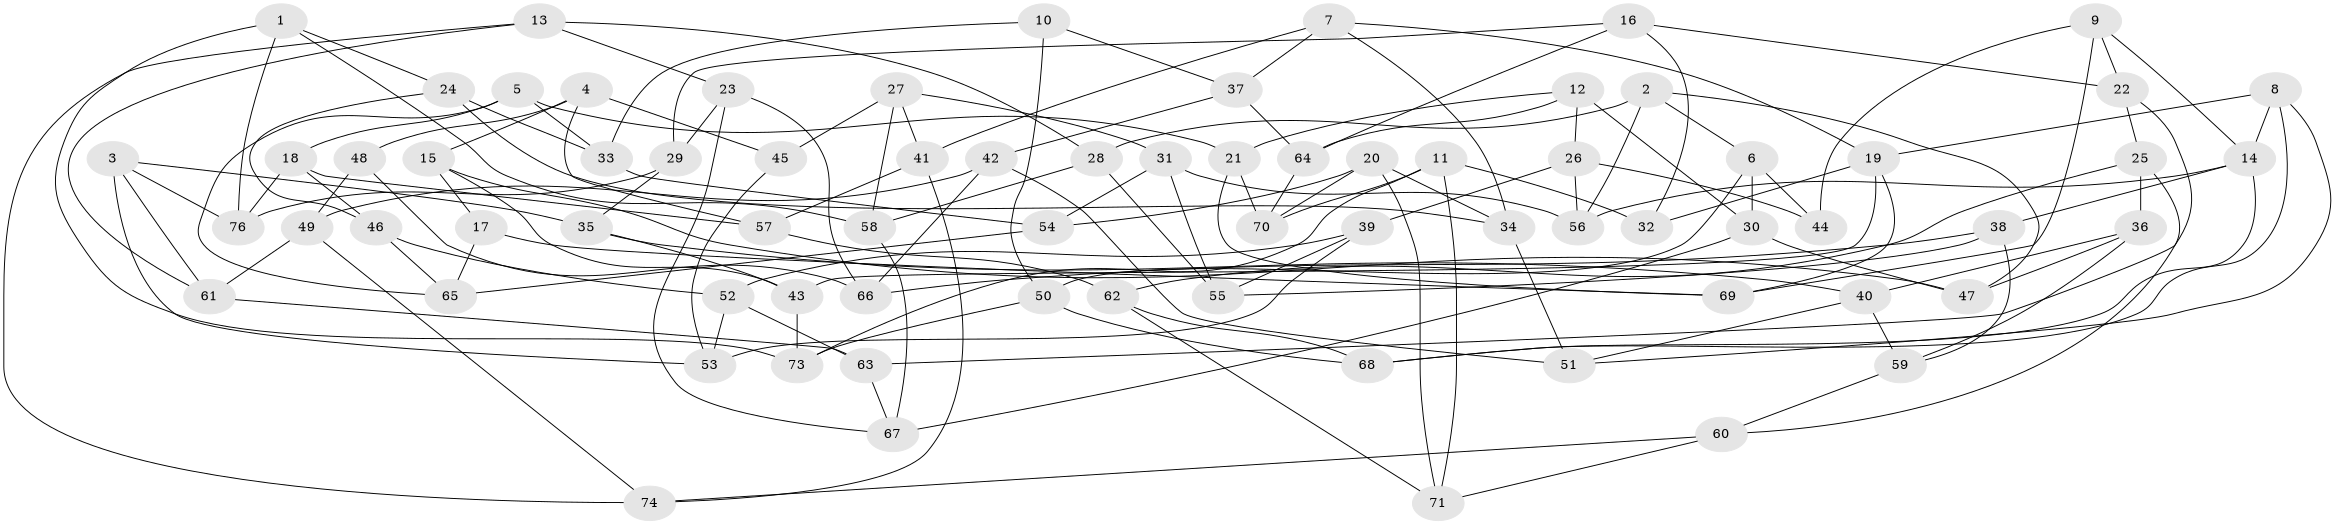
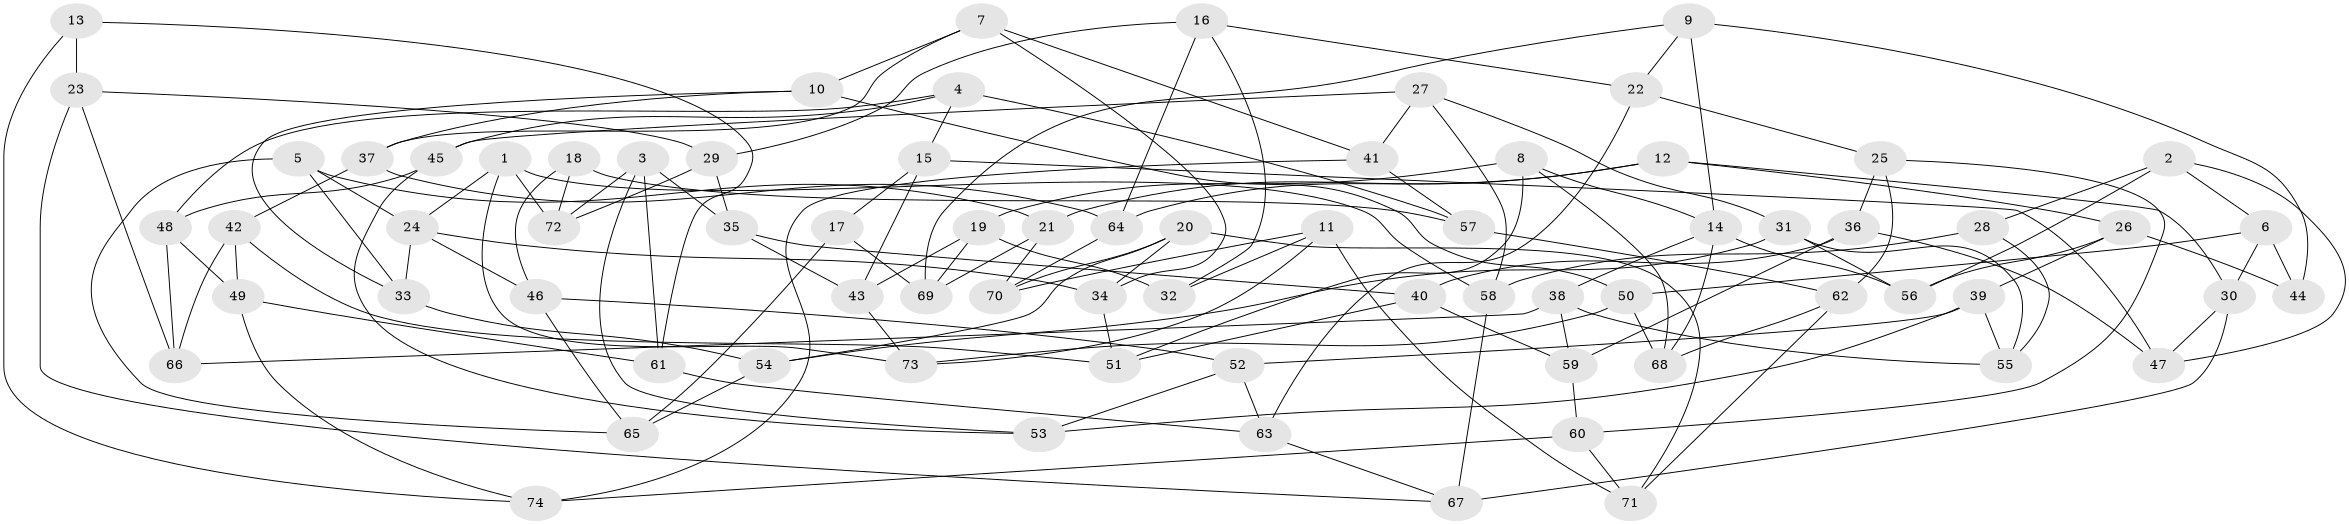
edge "13" -- "28": removed
edge "7" -- "19": now "7" -- "10"
edge "5" -- "18": now "5" -- "24"
edge "45" -- "48": added
node "76": label "76" -> "72"
